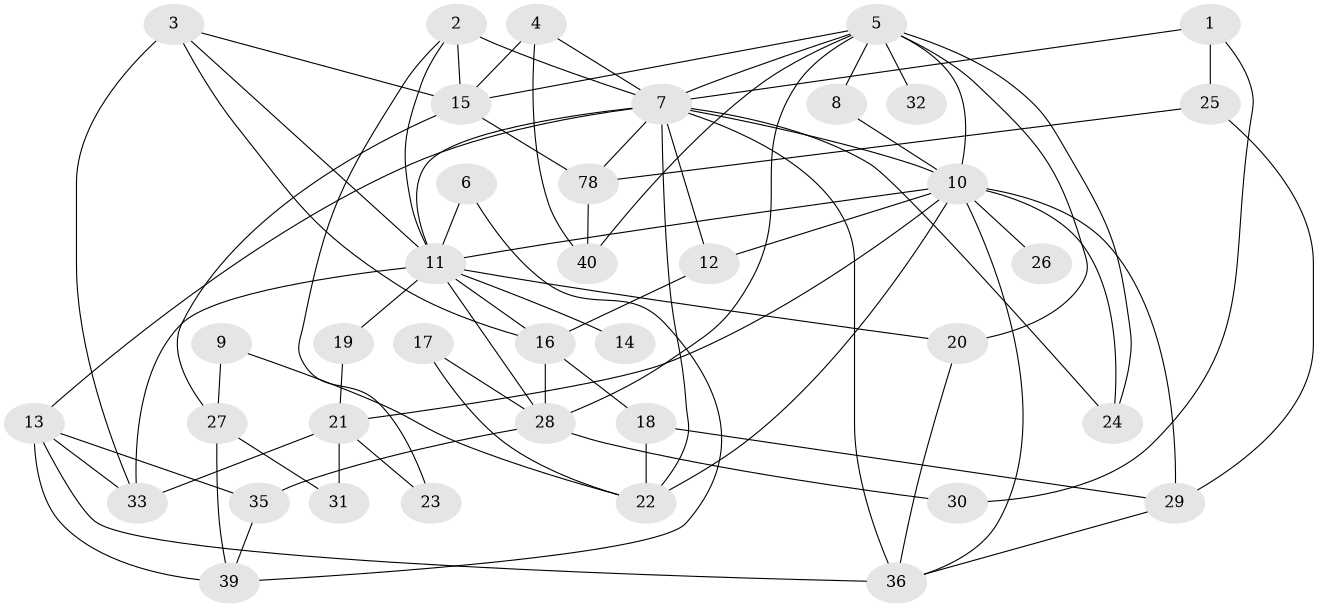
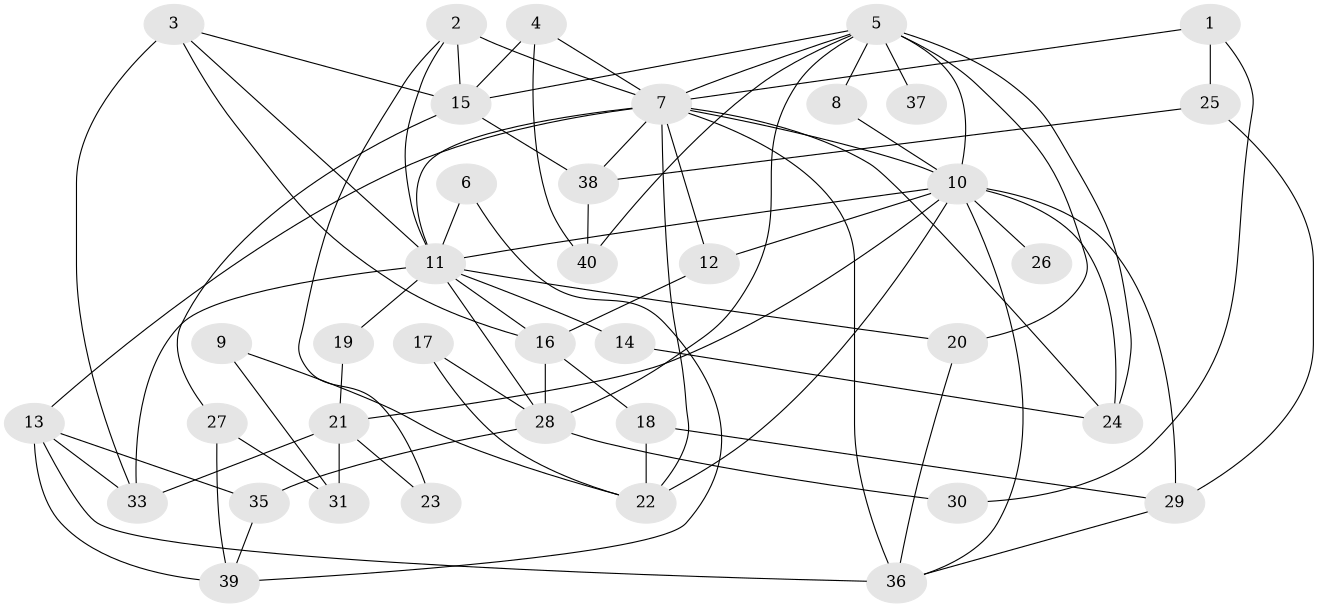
node "32": label "32" -> "37"
node "78": label "78" -> "38"
edge "14" -- "24": added
edge "9" -- "27": now "9" -- "31"
